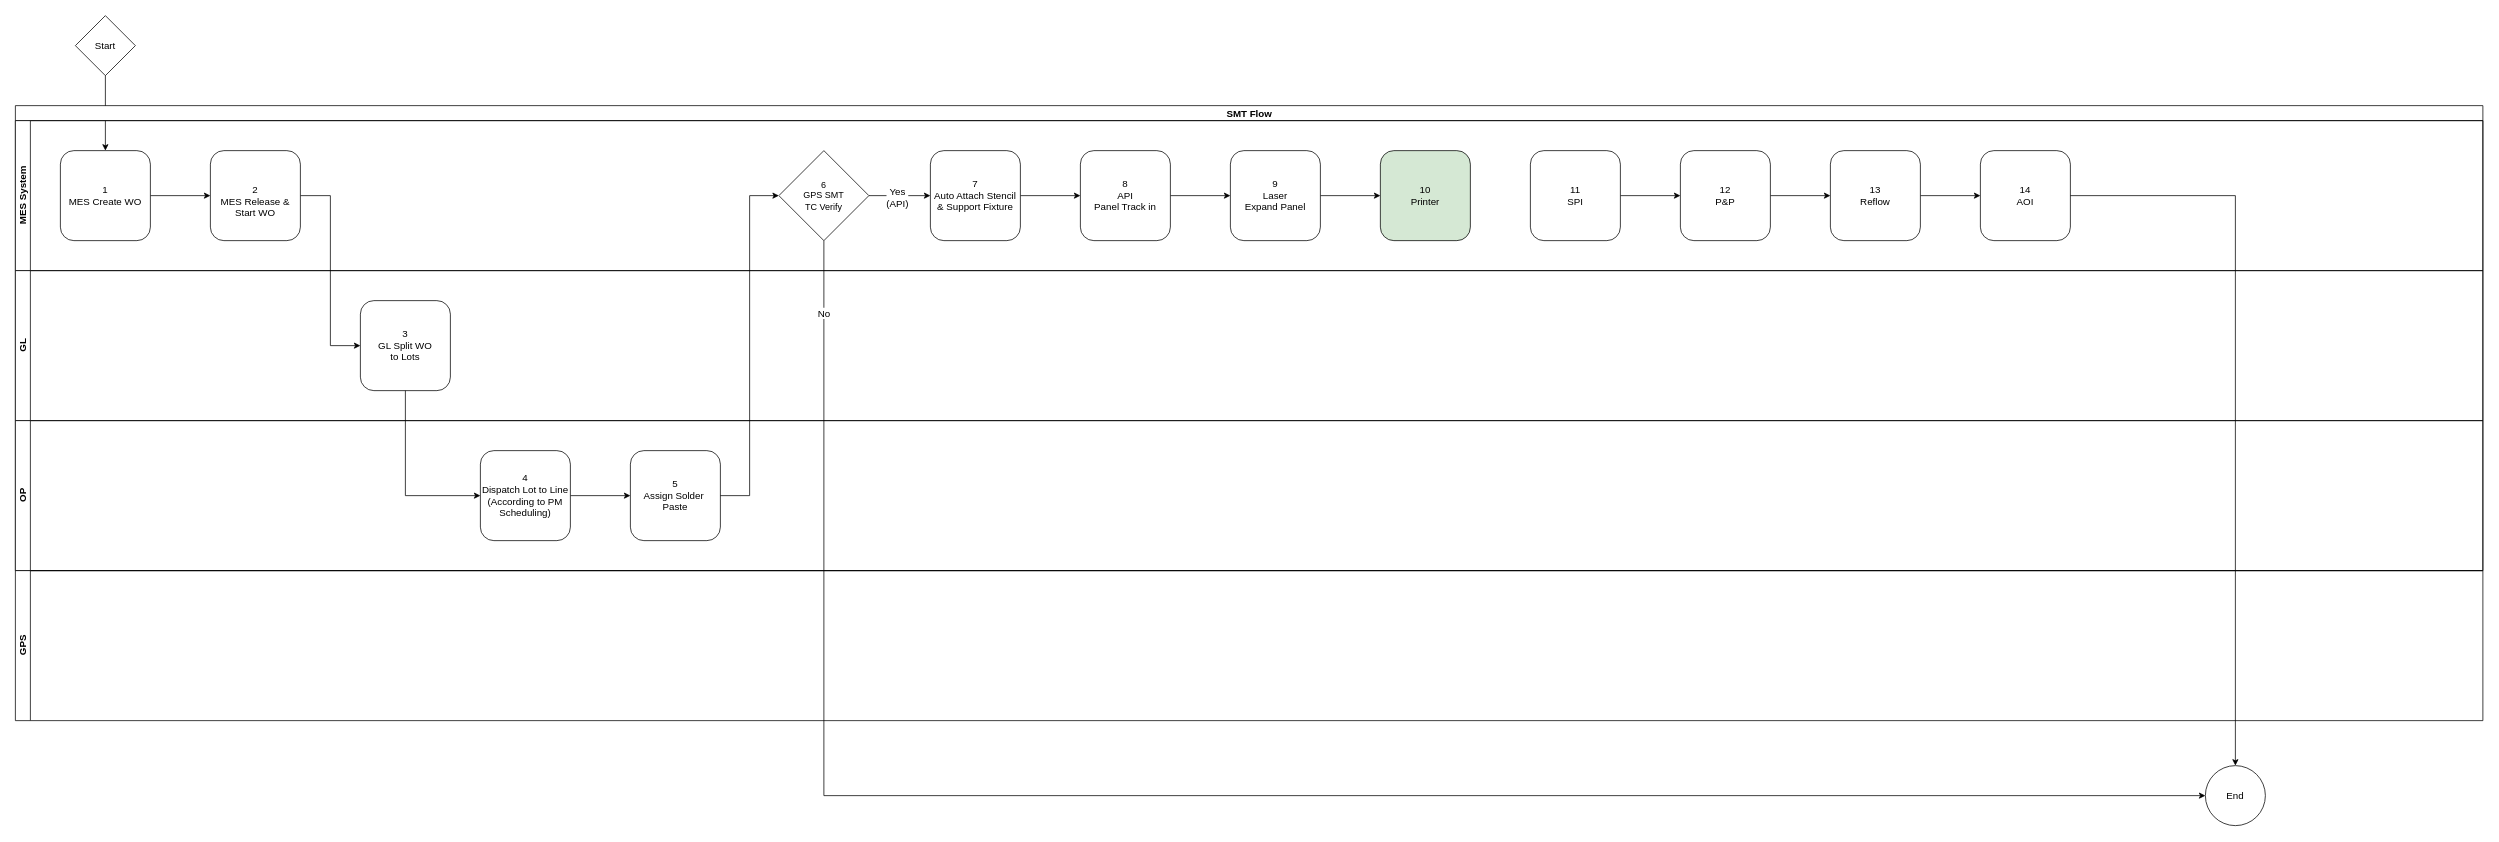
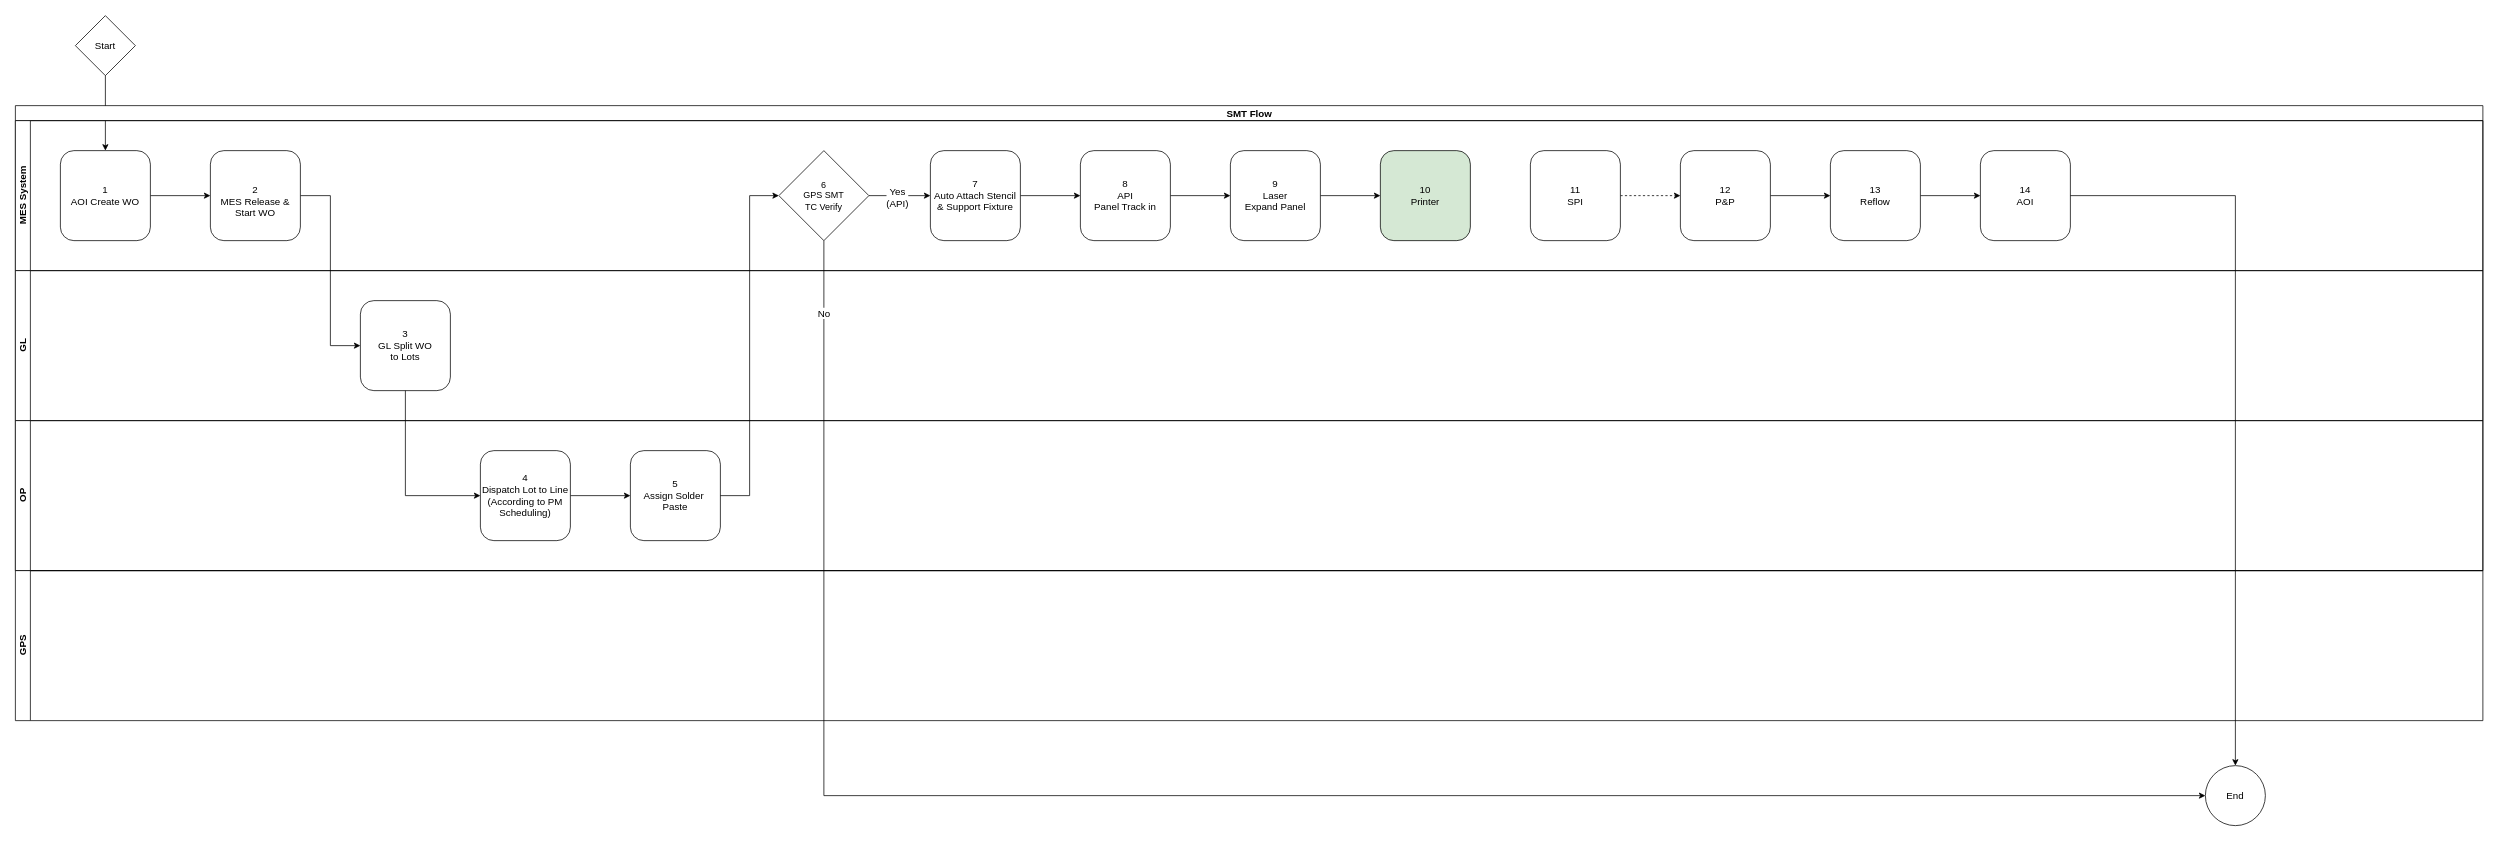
node "1MES Create WO": label "1MES Create WO" -> "1AOI Create WO"
edge "11 SPI" -> "12 P&P": style solid -> dashed
